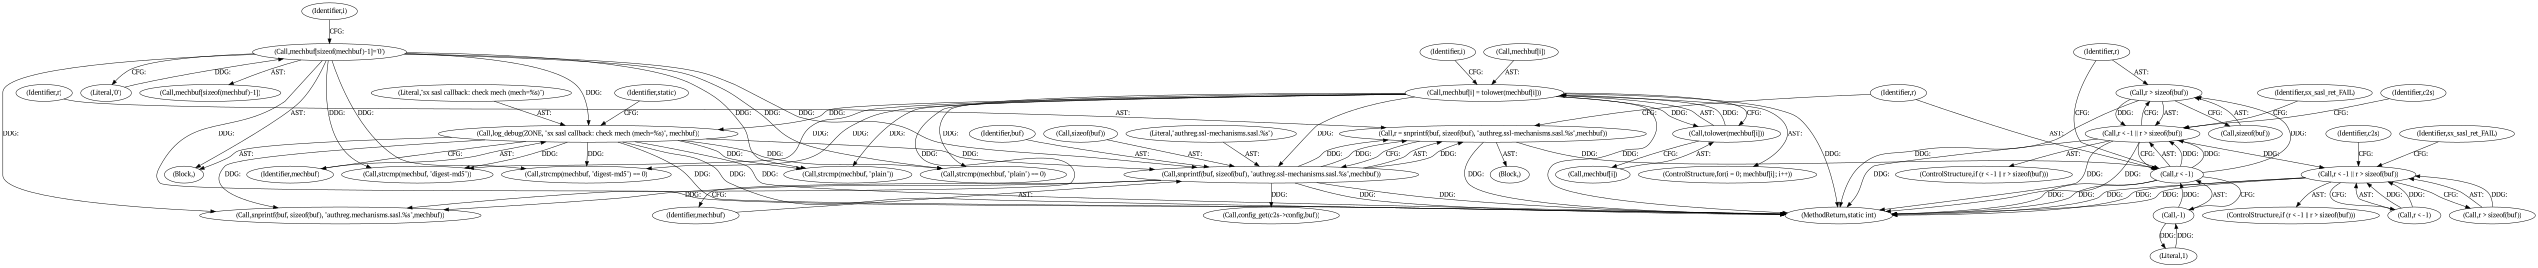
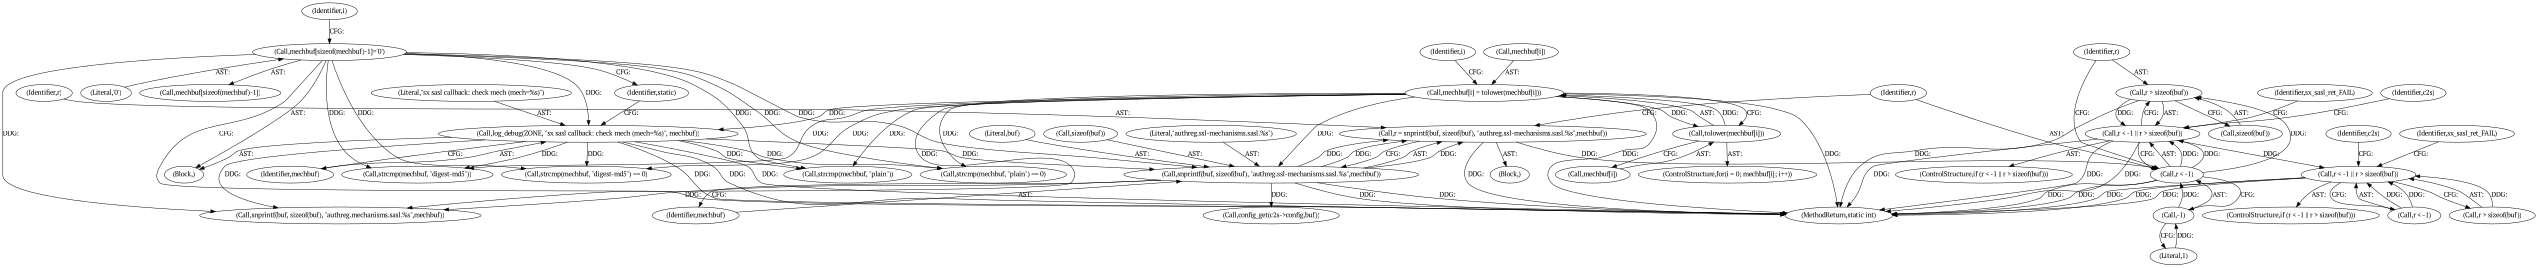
edge "(Call,mechbuf[sizeof(mechbuf)-1]='0')" -> "(Literal,'0')": now "(Call,mechbuf[sizeof(mechbuf)-1]='0')" -> "(Identifier,static)"
edge "(Literal,'0')" -> "(Call,mechbuf[sizeof(mechbuf)-1]='0')": label "DDG: " -> "AST: "
edge "(Call,mechbuf[i] = tolower(mechbuf[i]))" -> "(ControlStructure,for(i = 0; mechbuf[i]; i++))": now "(Call,tolower(mechbuf[i]))" -> "(ControlStructure,for(i = 0; mechbuf[i]; i++))"
edge "(Call,mechbuf[sizeof(mechbuf)-1]='0')" -> "(MethodReturn,static int)": label "DDG: " -> "CFG: "
node "(Identifier,buf)": label "(Identifier,buf)" -> "(Literal,buf)"
edge "(Call,-1)" -> "(Literal,1)": label "DDG: " -> "CFG: "
